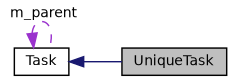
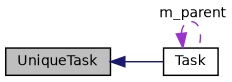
edge "UniqueTask" -> "Task": reversed
